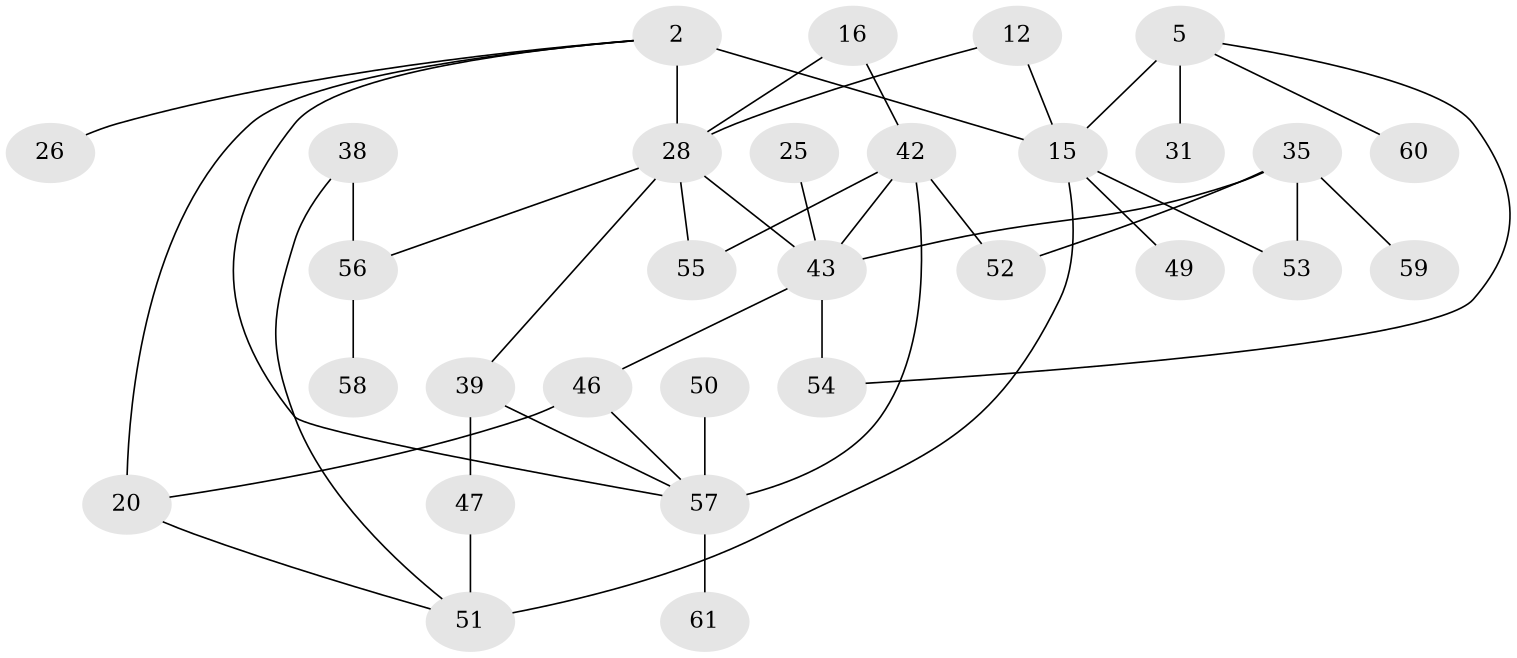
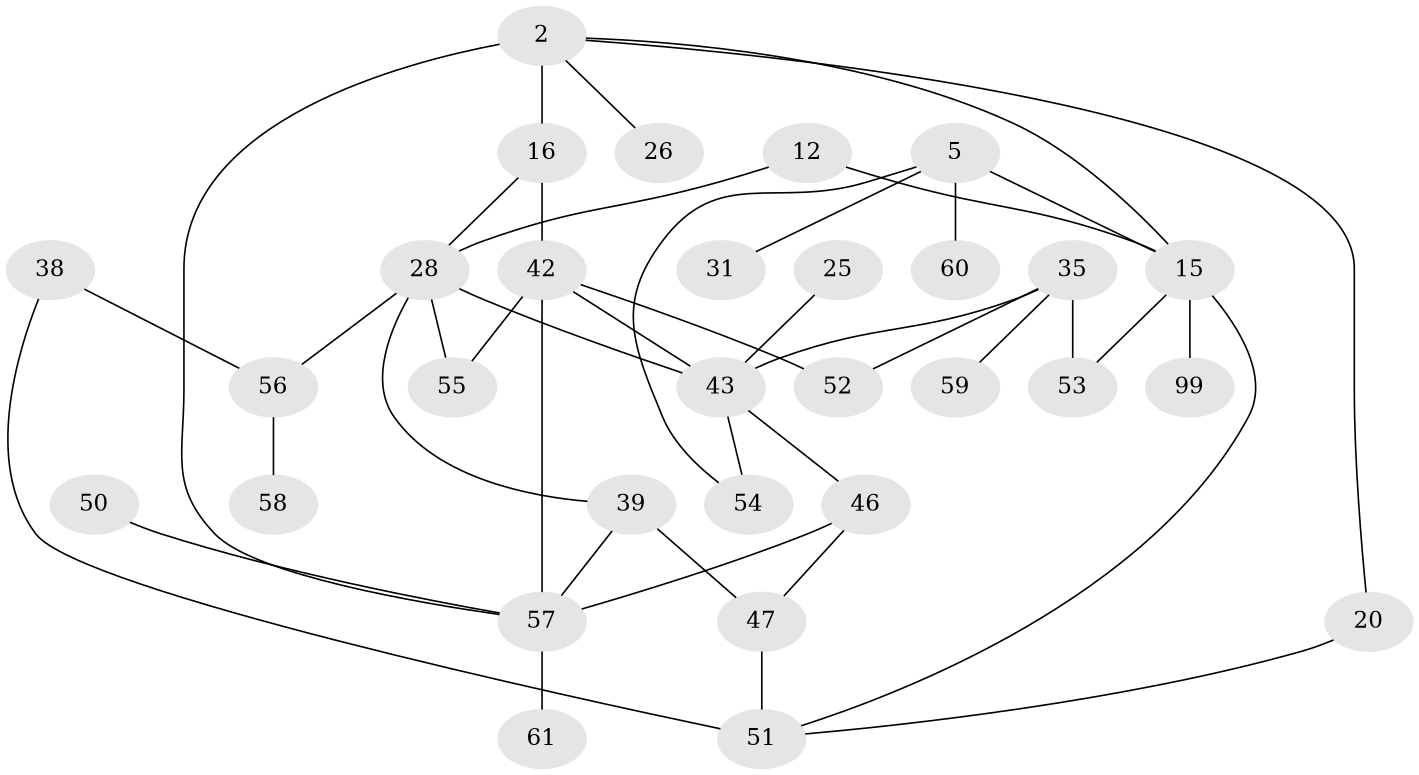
edge "2" -- "28": now "2" -- "16"
node "49": label "49" -> "99"
edge "46" -- "20": now "46" -- "47"
